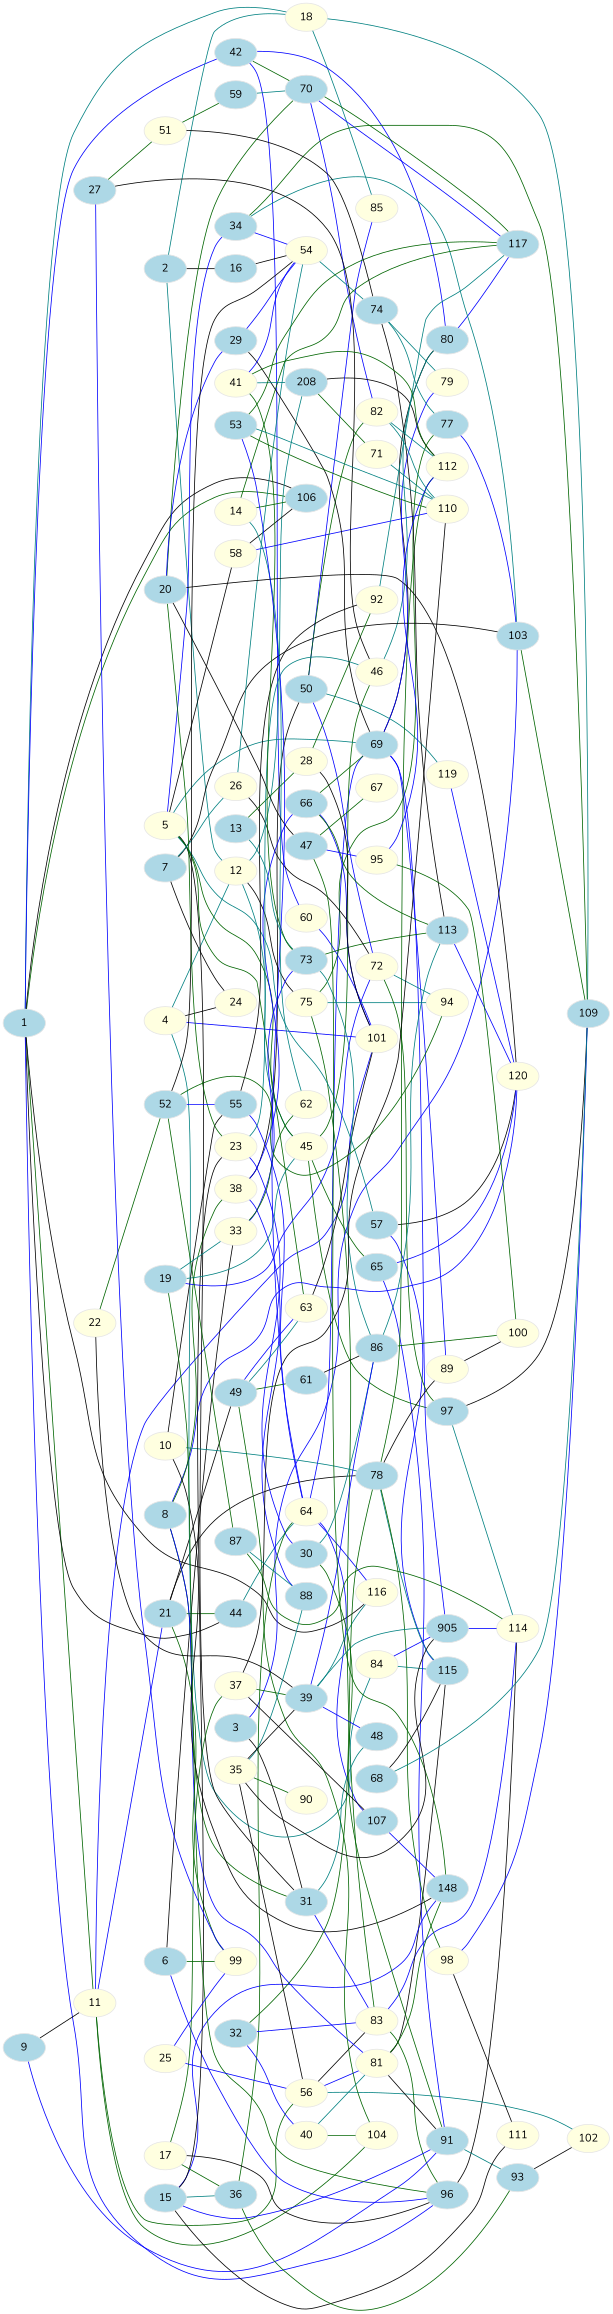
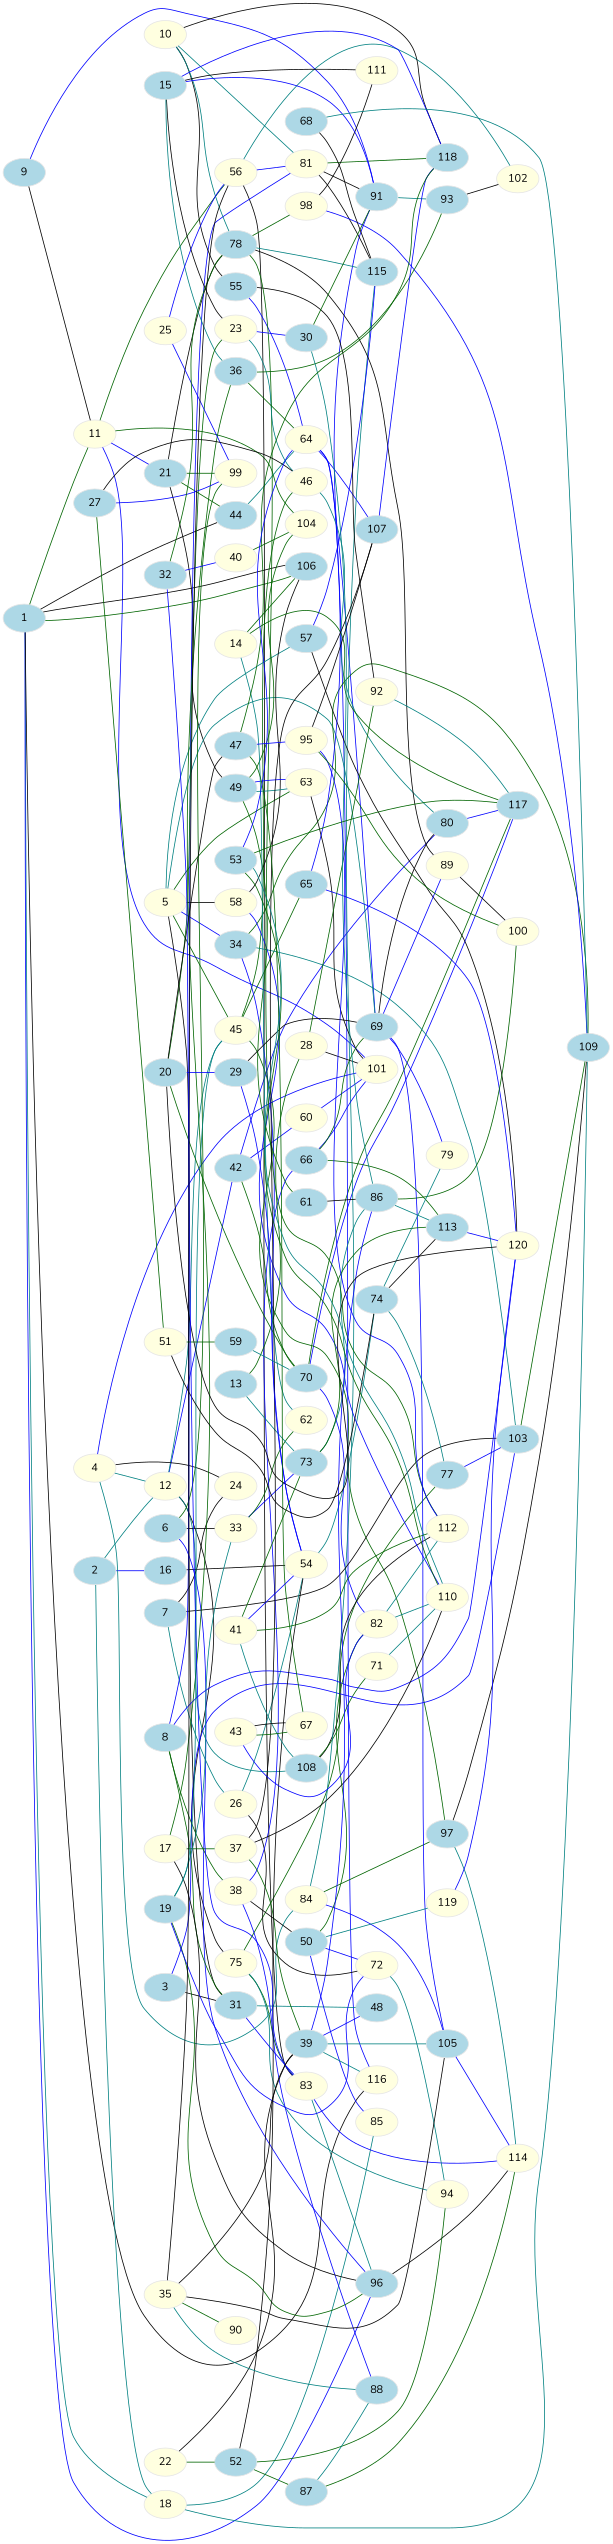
edge "2" -- "16": color black -> blue
node "208": label "208" -> "108"
edge "42" -- "1": now "42" -- "12"
edge "107" -- "95": added
edge "52" -- "55": removed
edge "72" -- "97": now "84" -- "97"
node "905": label "905" -> "105"
node "43": added
node "148": label "148" -> "118"
edge "81" -- "40": now "81" -- "10"
edge "83" -- "96": color darkgreen -> teal
